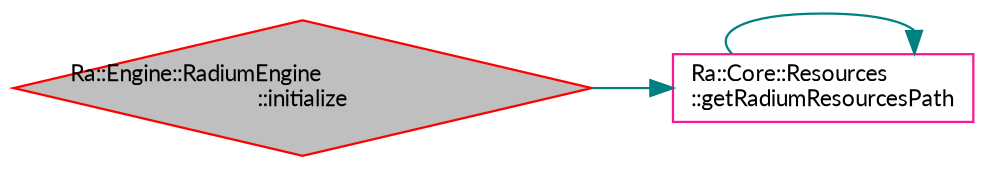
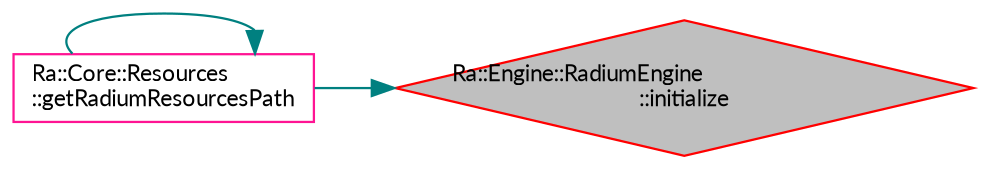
edge "Ra::Engine::RadiumEngine ::initialize" -> "Ra::Core::Resources ::getRadiumResourcesPath": reversed
